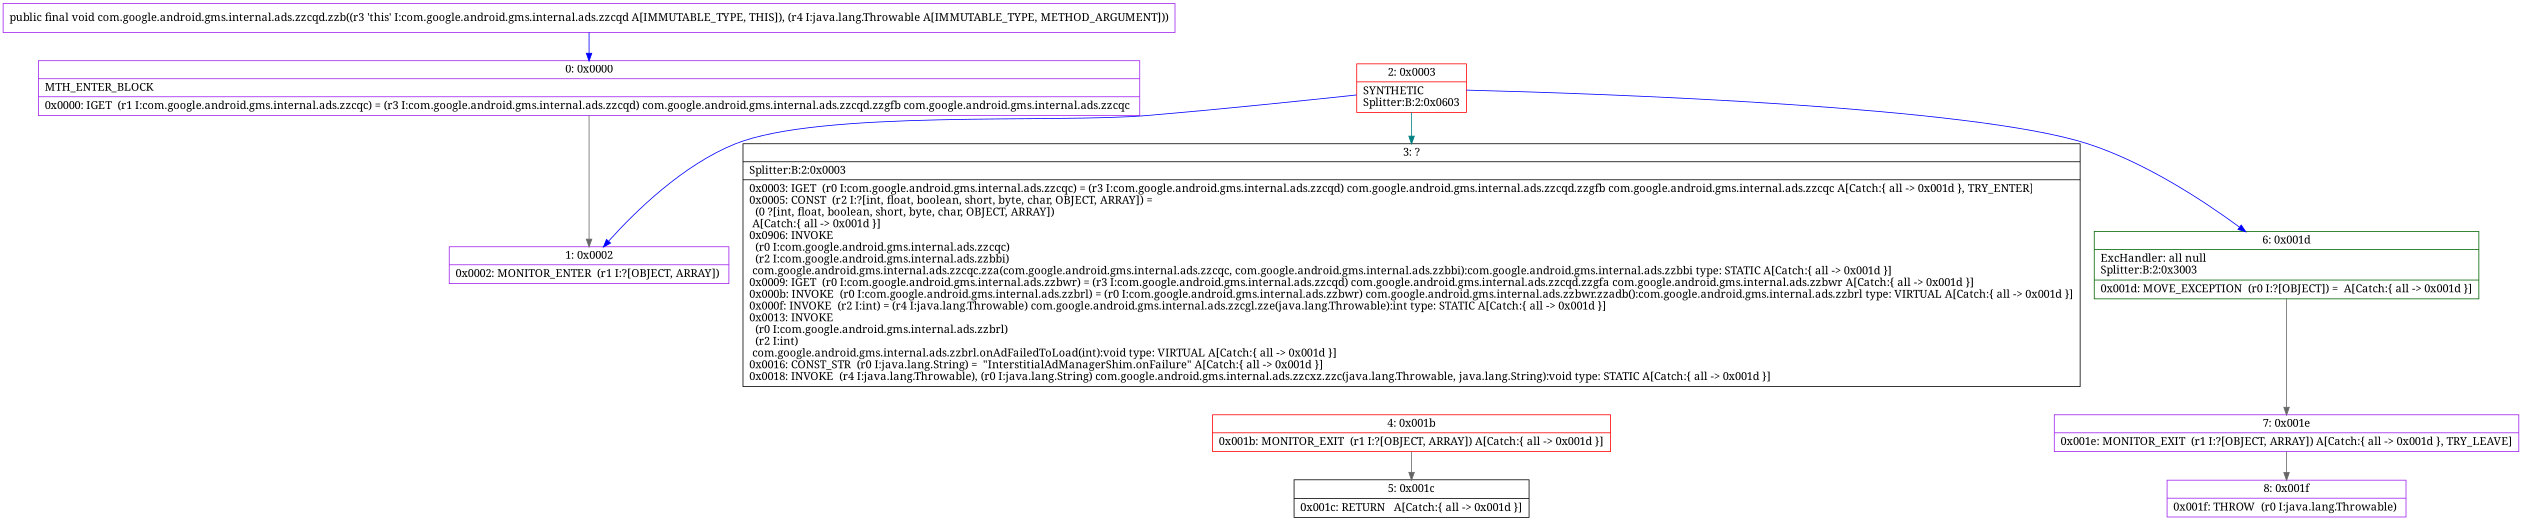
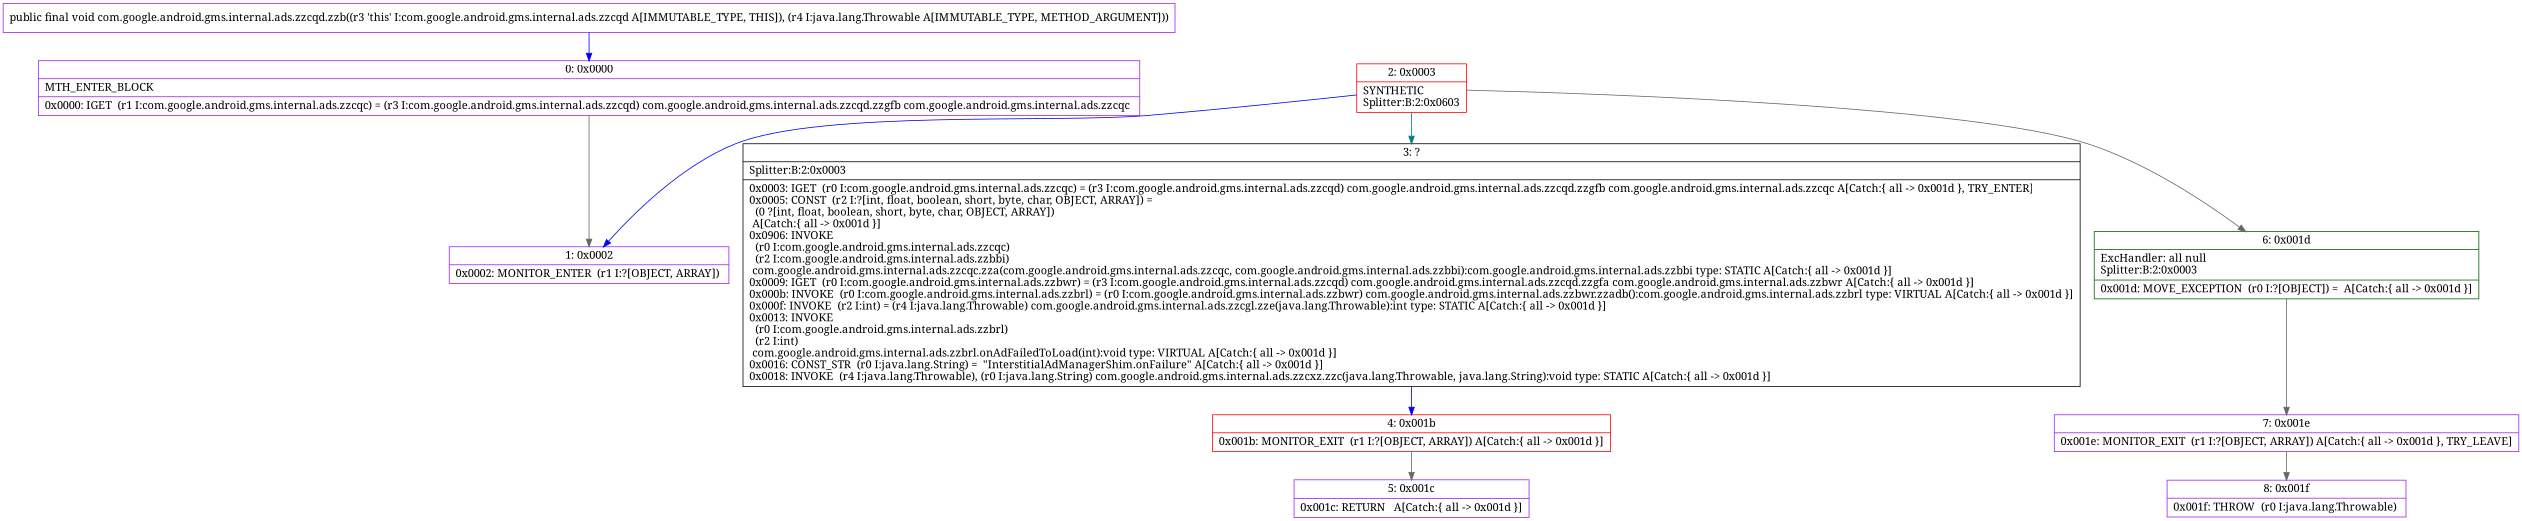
edge "2: 0x0003" -> "6: 0x001d": color blue -> gray40
node "6: 0x001d": text "Splitter:B:2:0x3003" -> "Splitter:B:2:0x0003"
edge "3: ?" -> "4: 0x001b": added
node "5: 0x001c": color black -> purple
